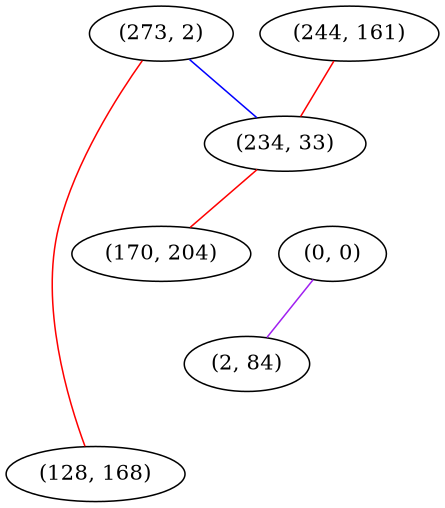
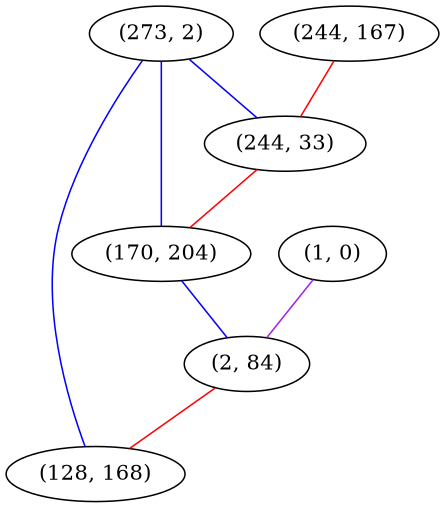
node "(244, 161)": label "(244, 161)" -> "(244, 167)"
edge "(273, 2)" -- "(170, 204)": added
node "(234, 33)": label "(234, 33)" -> "(244, 33)"
edge "(273, 2)" -- "(128, 168)": color red -> blue
node "(0, 0)": label "(0, 0)" -> "(1, 0)"
edge "(170, 204)" -- "(2, 84)": added
edge "(2, 84)" -- "(128, 168)": added
